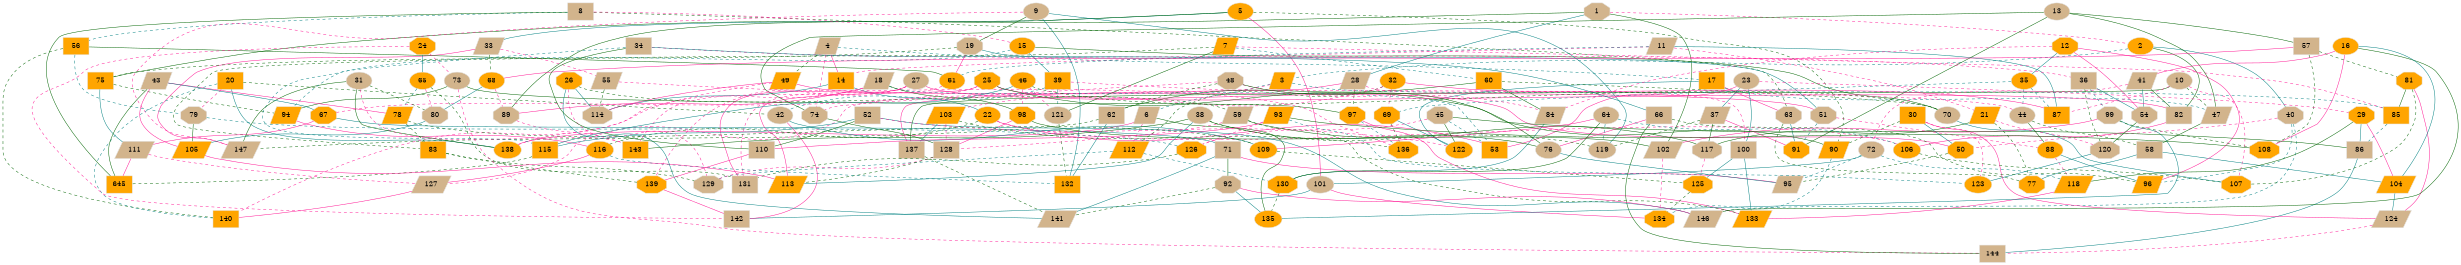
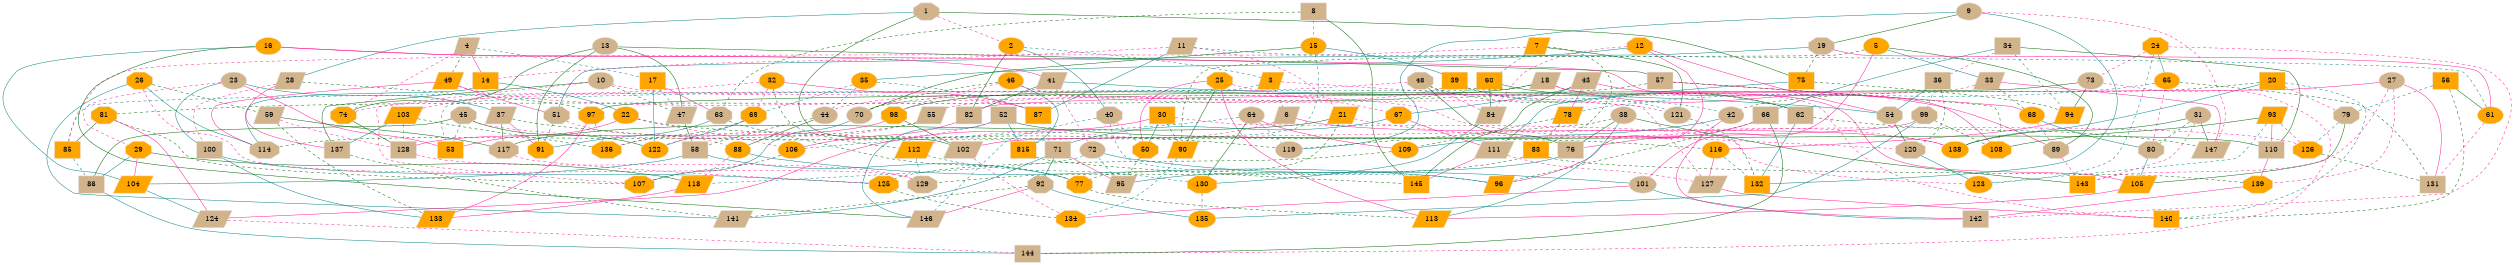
edge "8" -- "56": removed
node "74": fillcolor tan -> orange
node "115": label "115" -> "815"
node "76": shape ellipse -> box
edge "6" -- "135": removed
edge "24" -- "123": added
edge "128" -- "113": now "77" -- "113"
node "645": label "645" -> "145"
